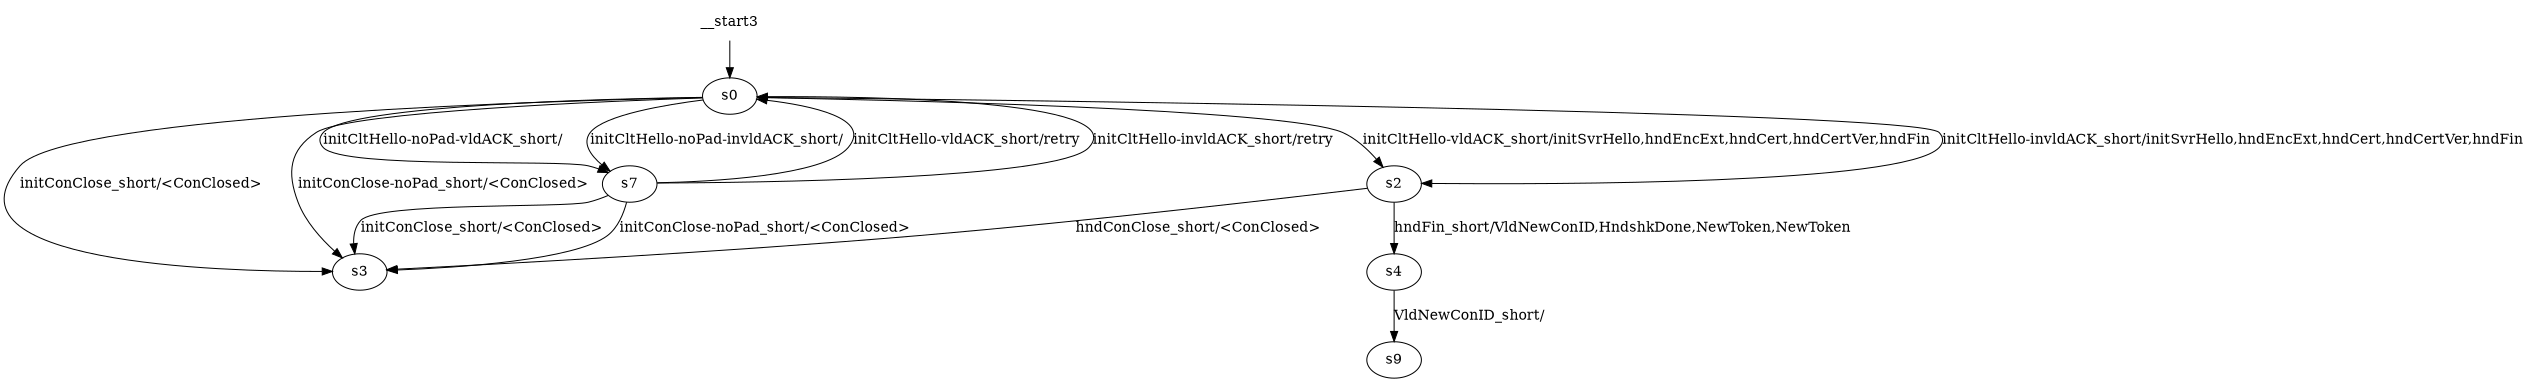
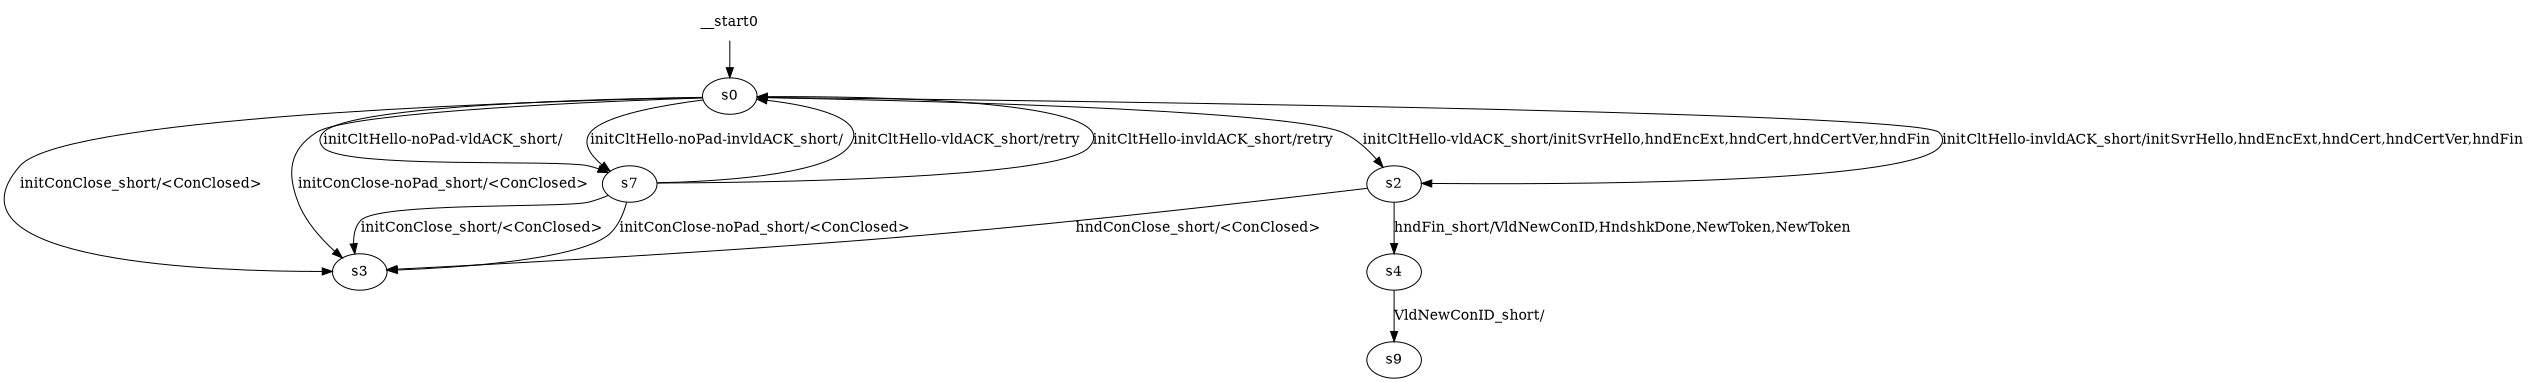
node "__start3": label "__start3" -> "__start0"
